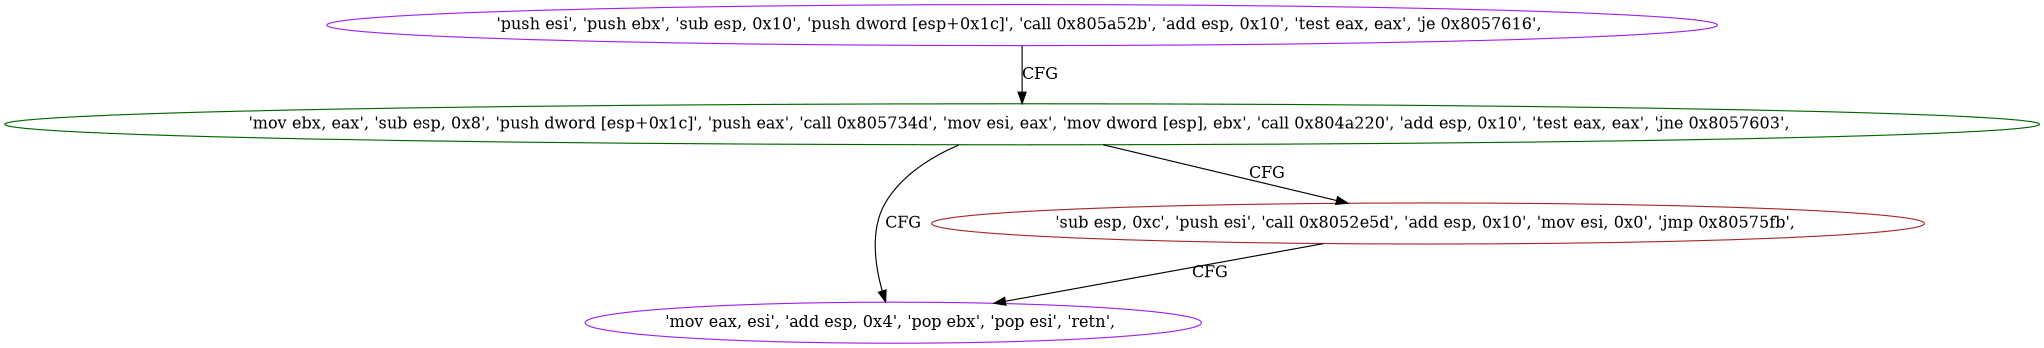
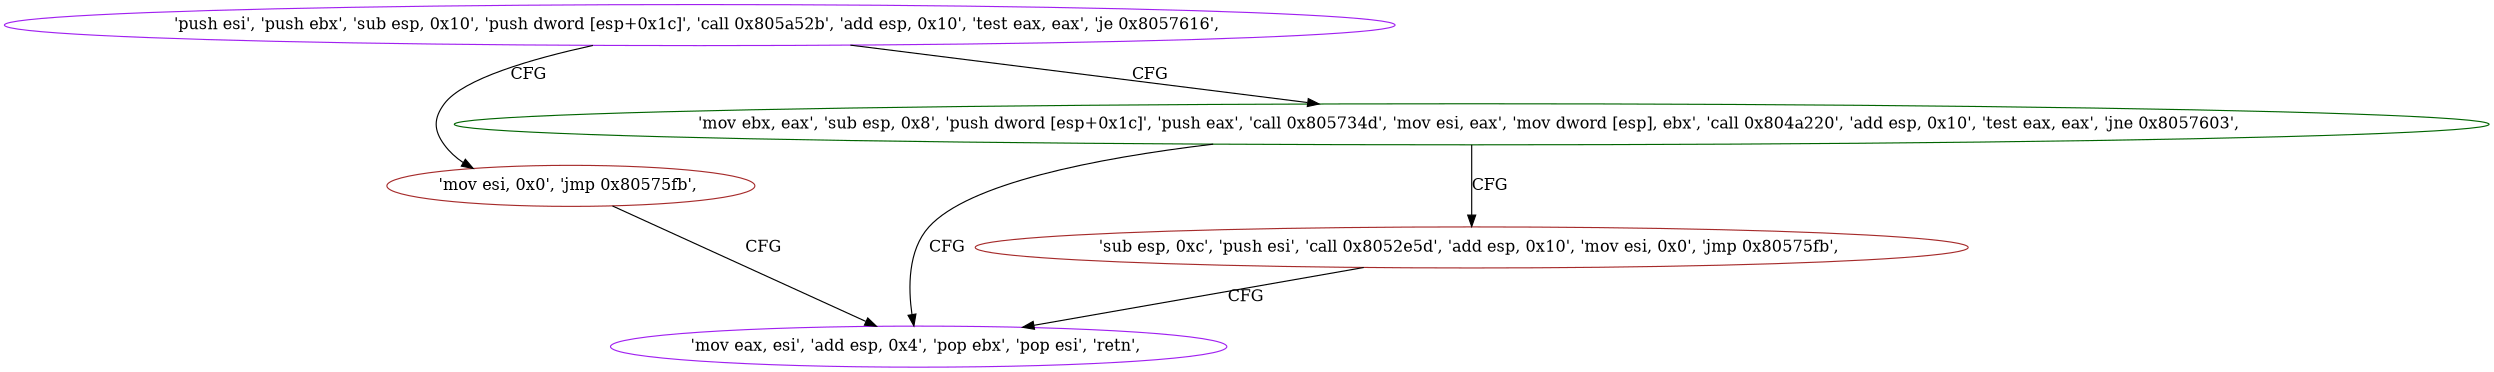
node "'mov esi, 0x0', 'jmp 0x80575fb',": added
